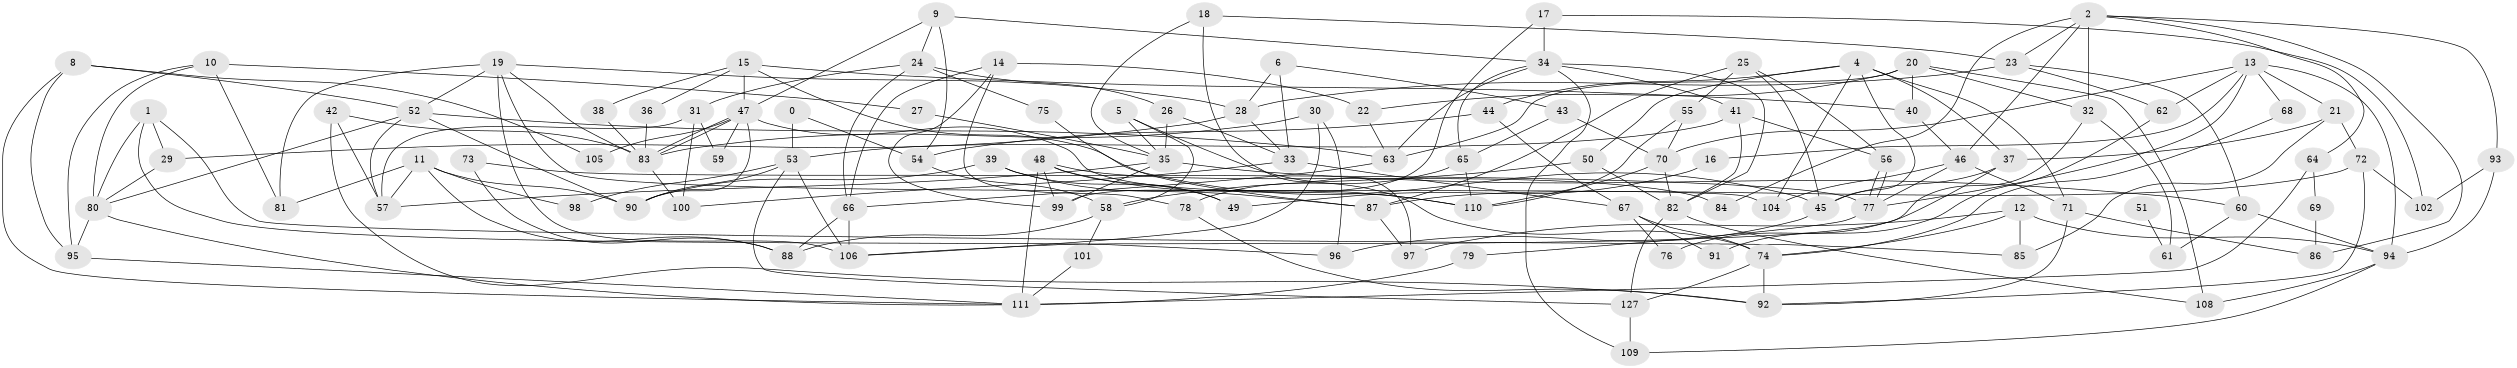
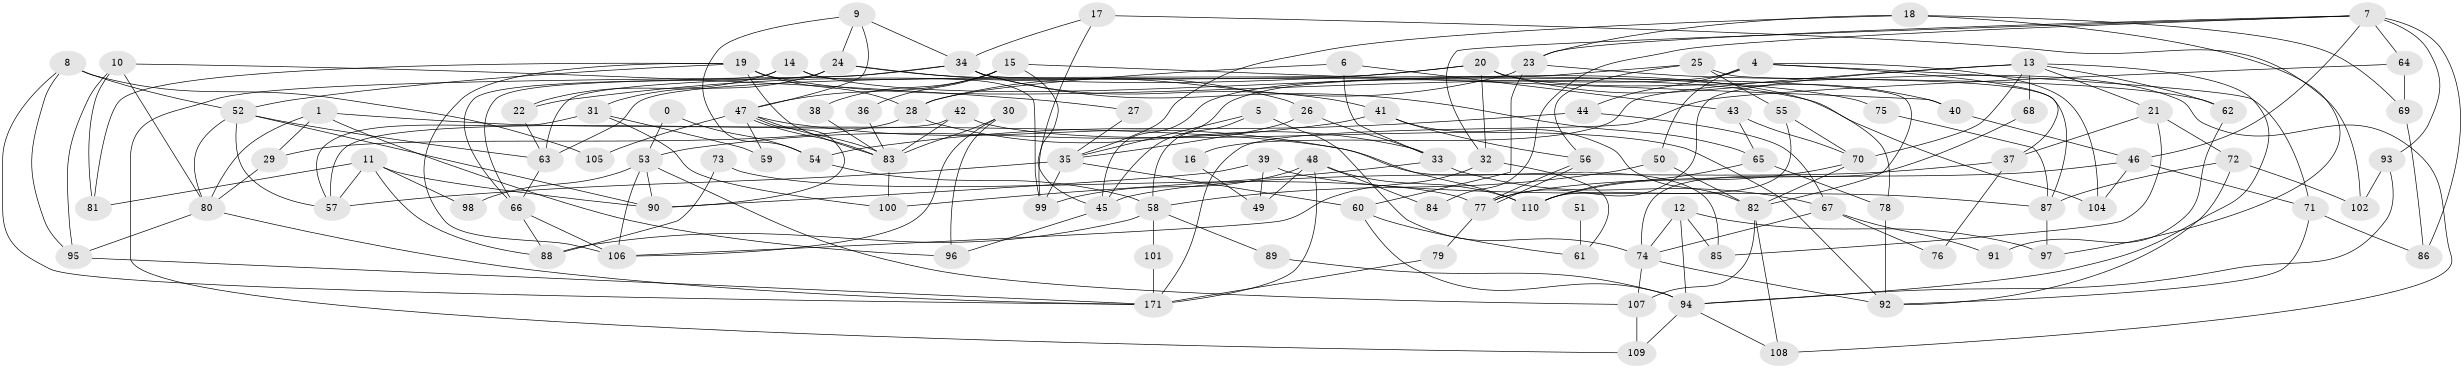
node "2": label "2" -> "7"
edge "18" -- "69": added
node "89": added
node "111": label "111" -> "171"
node "127": label "127" -> "107"
